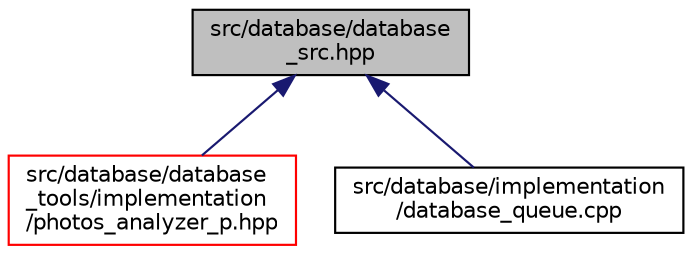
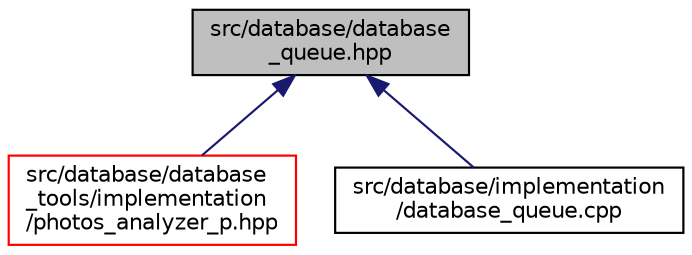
node "src/database/database _src.hpp": label "src/database/database _src.hpp" -> "src/database/database _queue.hpp"
